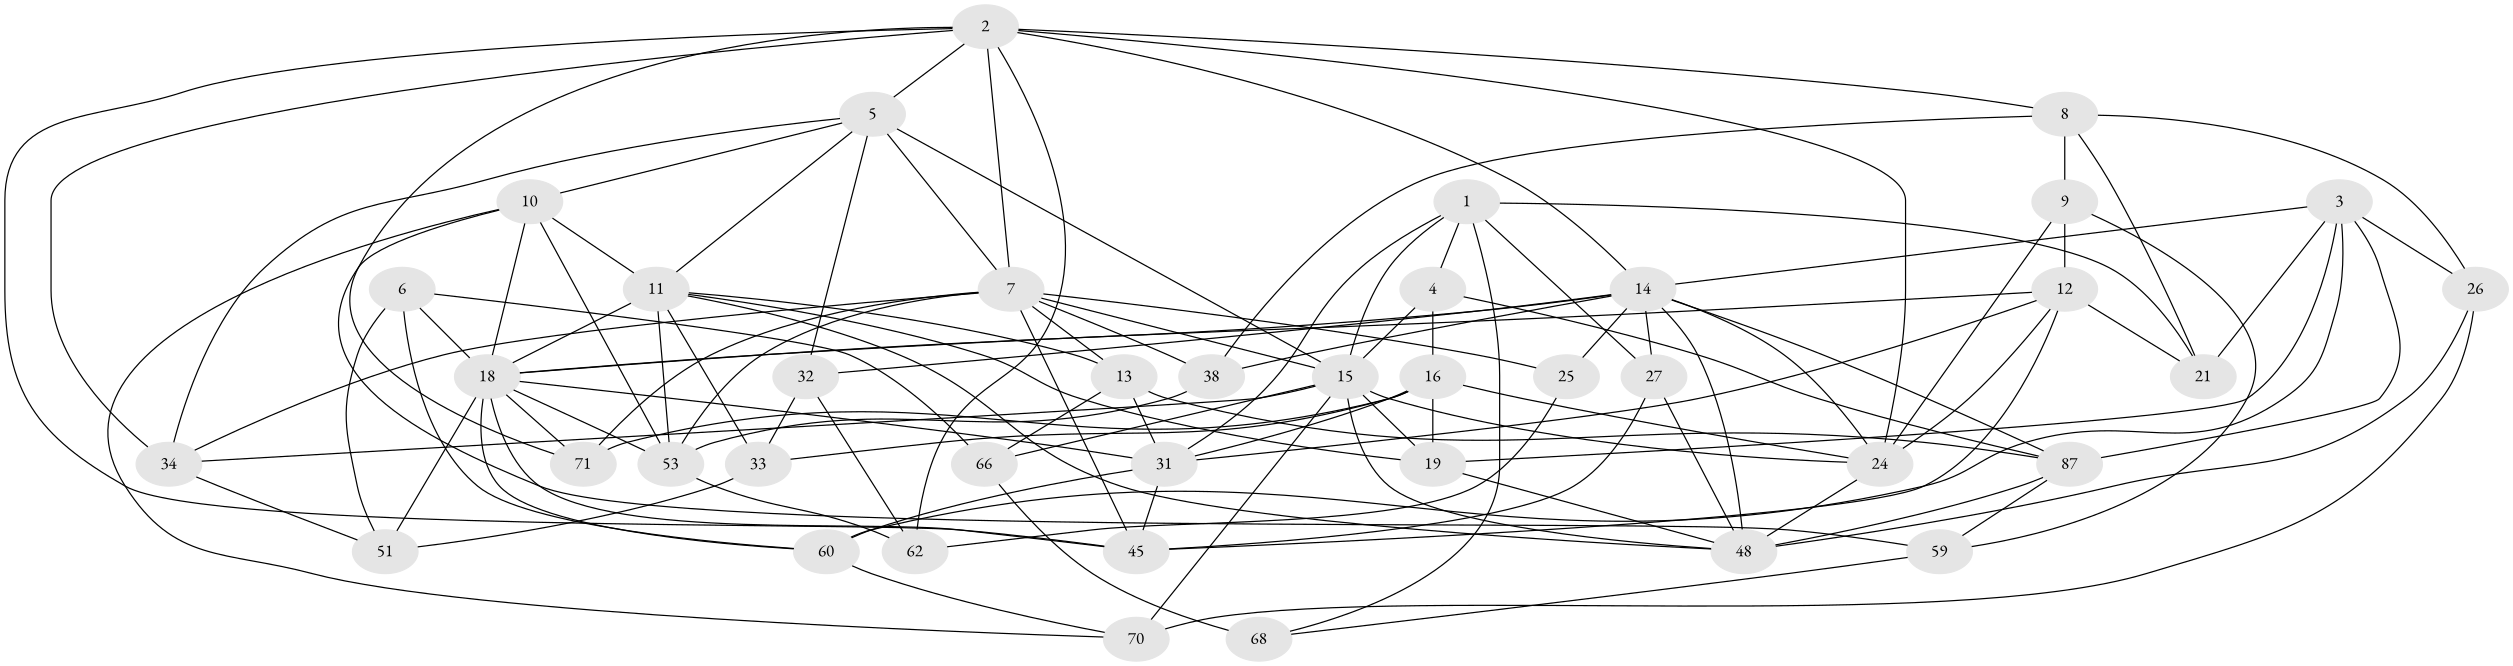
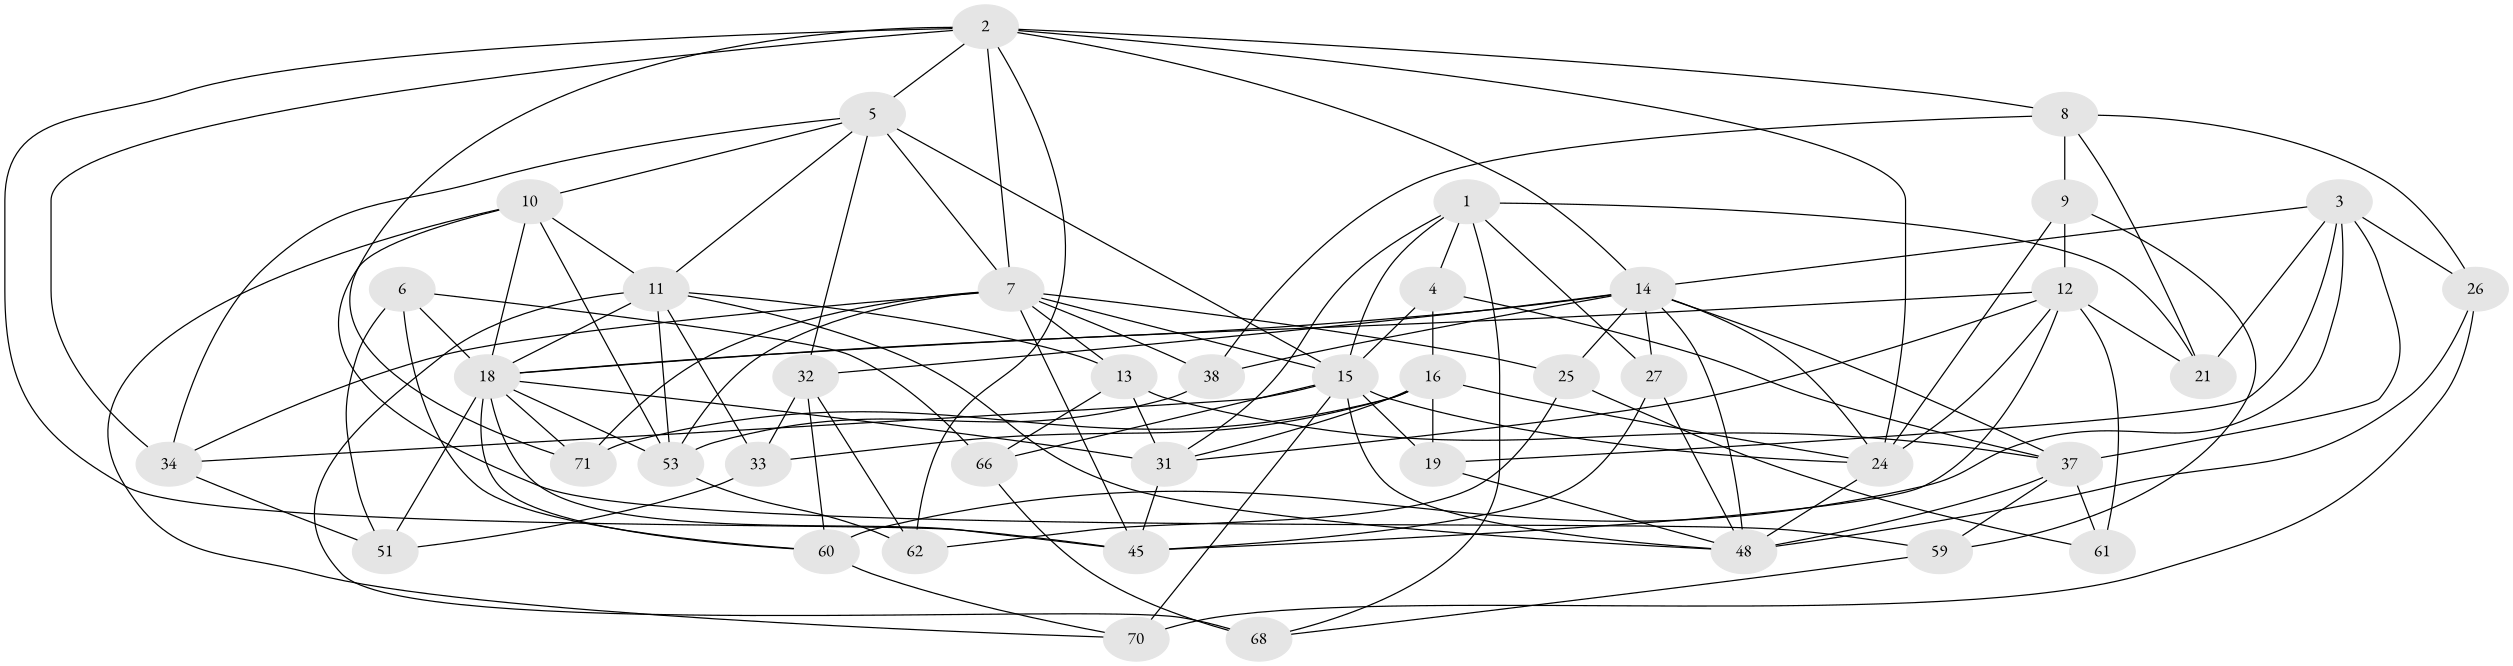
edge "11" -- "19": now "11" -- "68"
node "87": label "87" -> "37"
edge "31" -- "60": now "32" -- "60"
node "61": added
